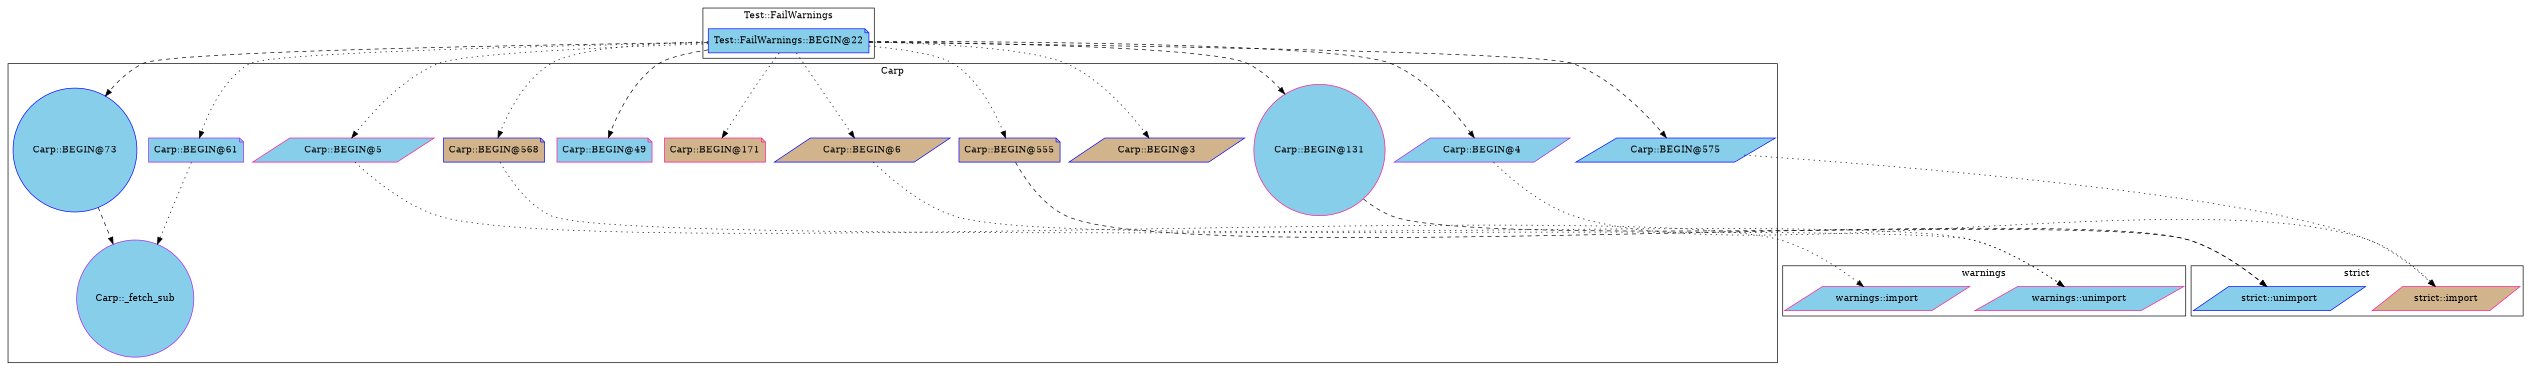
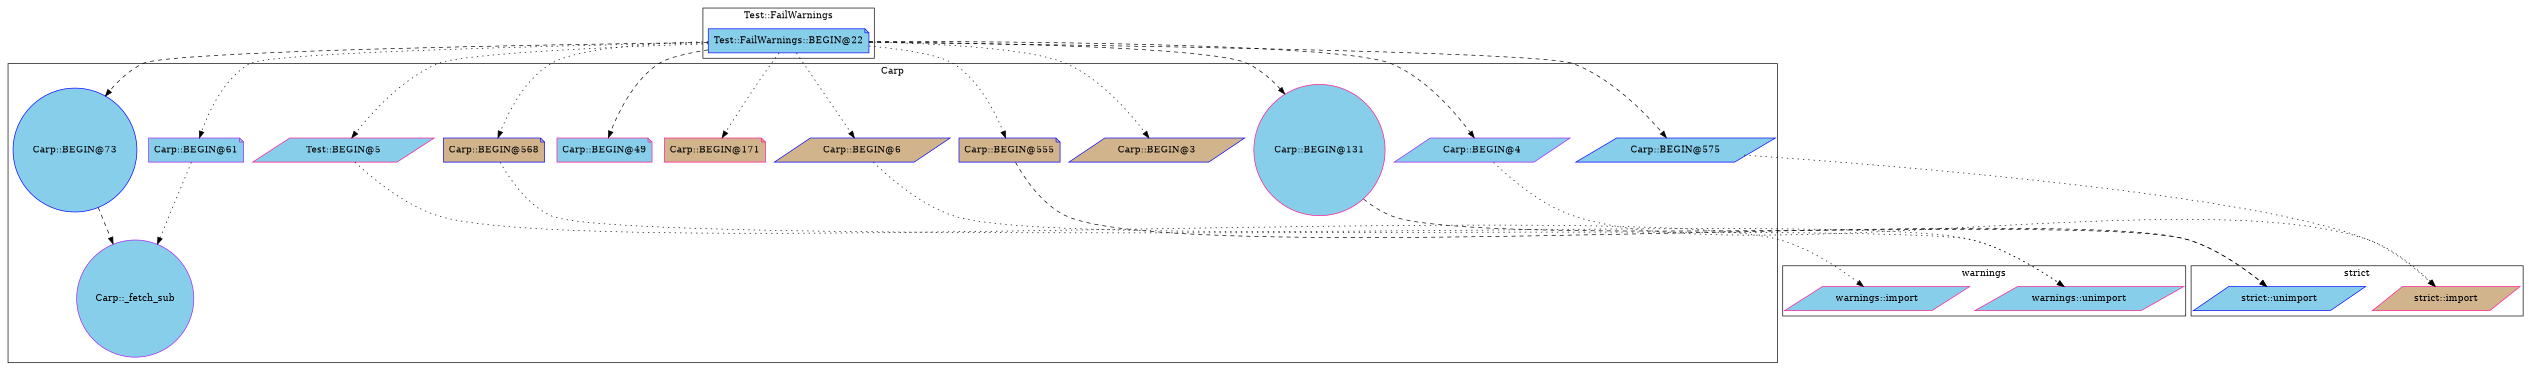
node "Carp::BEGIN@5": label "Carp::BEGIN@5" -> "Test::BEGIN@5"
